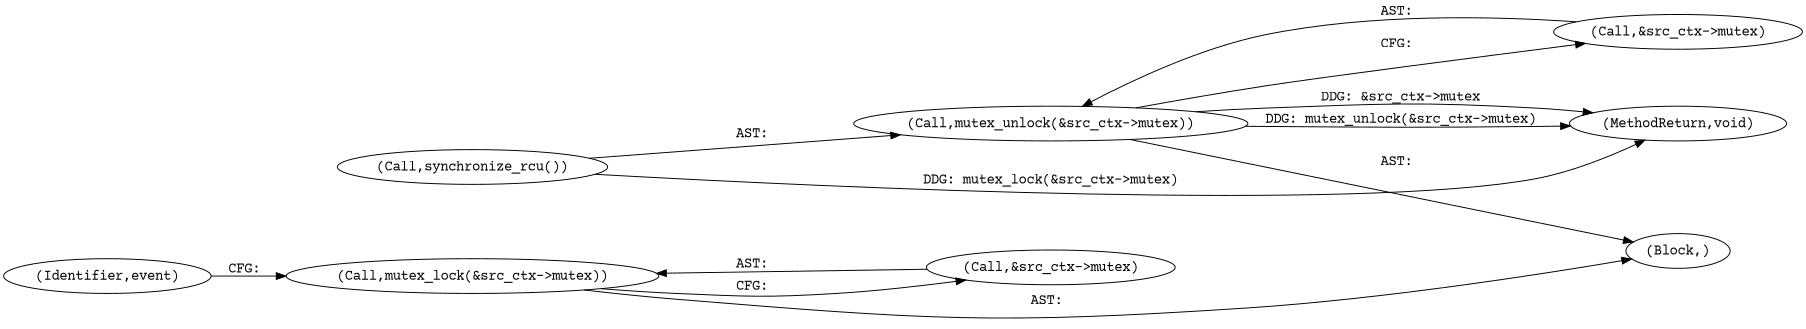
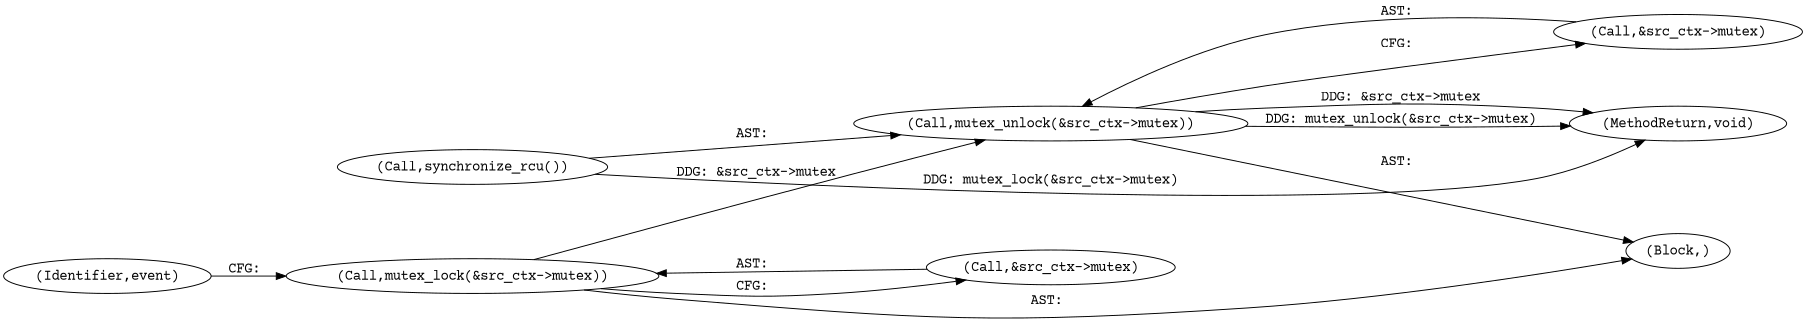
edge "(Call,mutex_lock(&src_ctx->mutex))" -> "(Call,mutex_unlock(&src_ctx->mutex))": added, label "DDG: &src_ctx->mutex"
